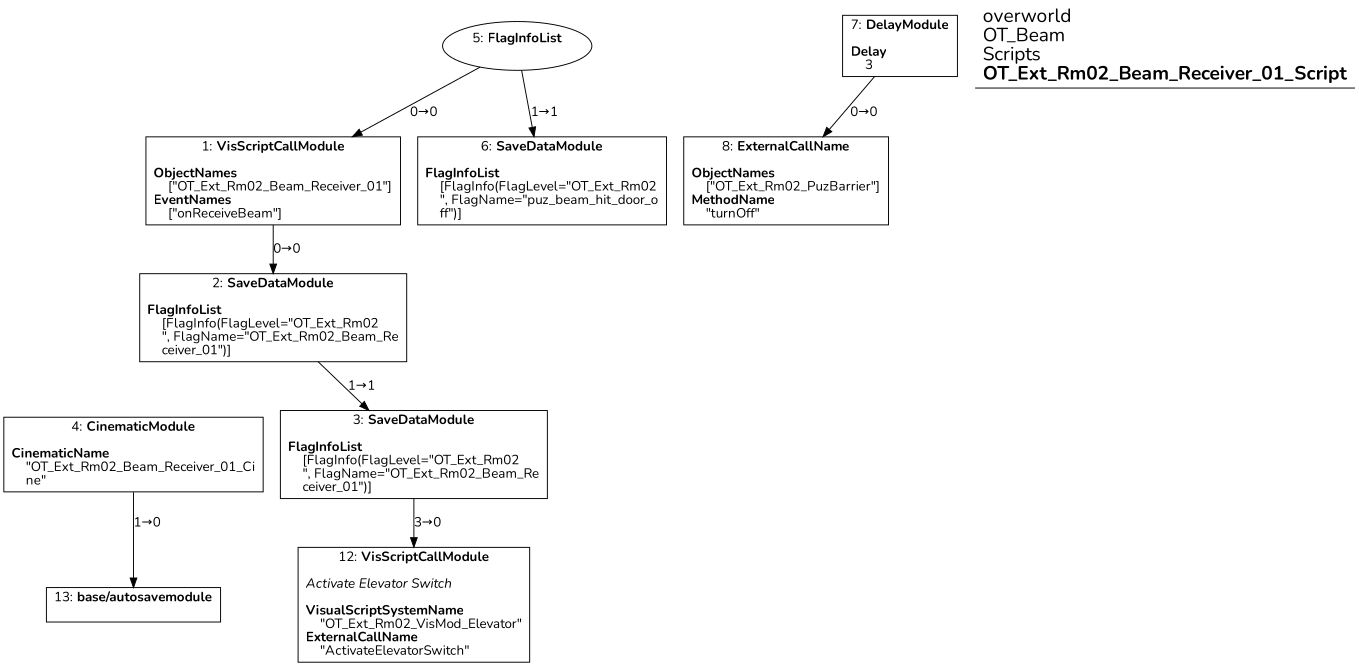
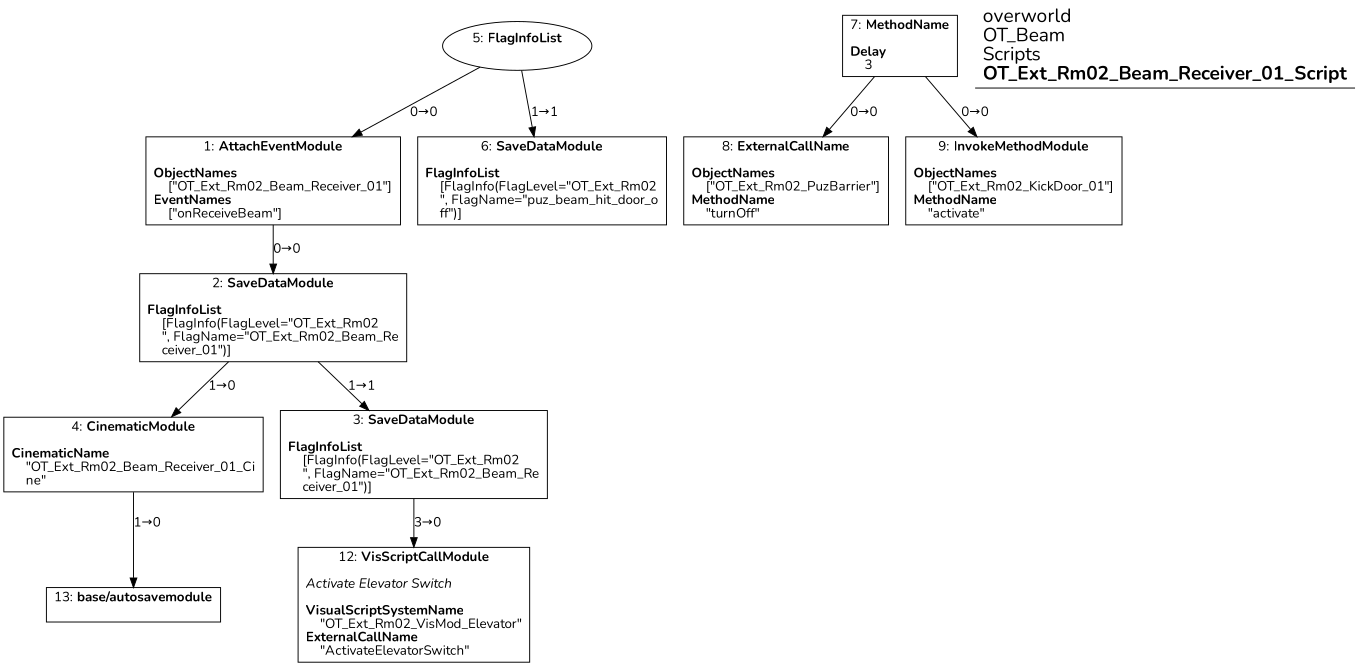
node "7:": text "DelayModule" -> "MethodName"
node "1:": text "VisScriptCallModule" -> "AttachEventModule"
node "9:": added
edge "2:" -> "4:": added, label "1→0"
